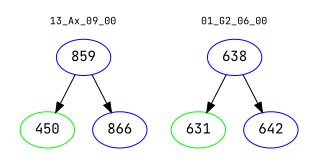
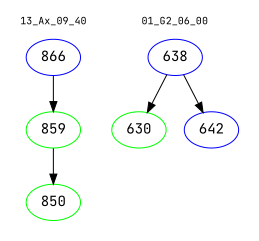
cluster "13_Ax_09_00": label "13_Ax_09_00" -> "13_Ax_09_40"
node "859": color blue -> green
edge "859" -> "866": reversed
node "450": label "450" -> "850"
node "631": label "631" -> "630"
